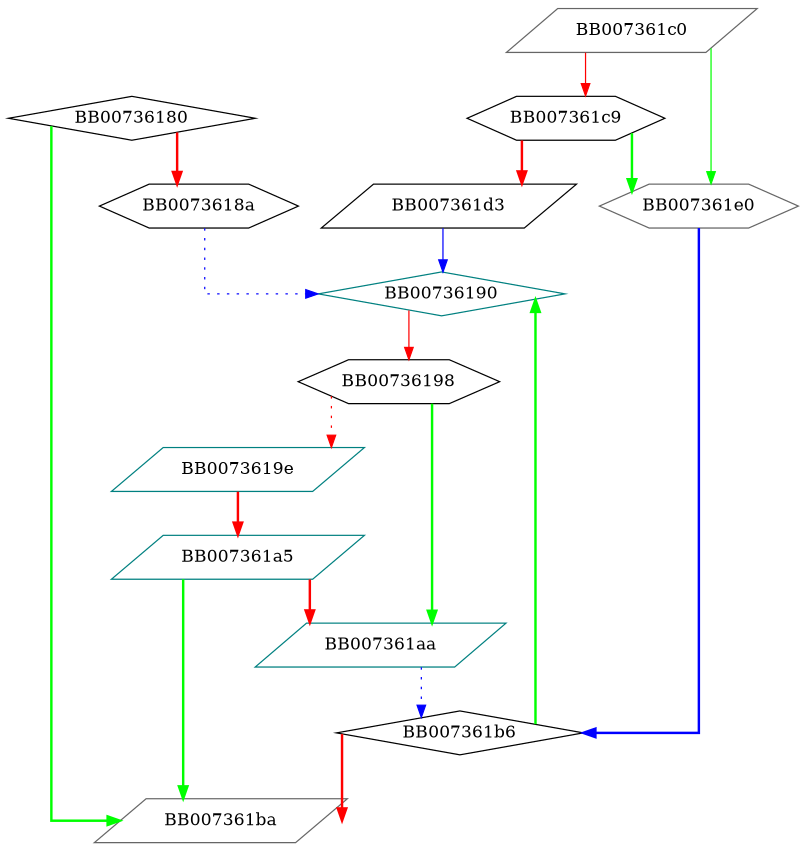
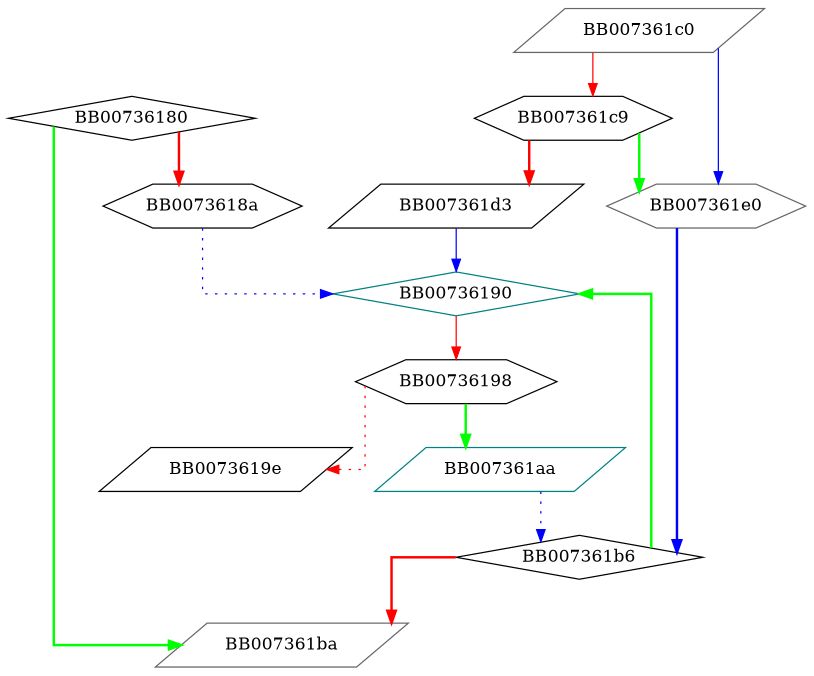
edge "BB007361c0" -> "BB007361e0": color green -> blue
node "BB0073619e": color teal -> black
node "BB007361a5": removed
